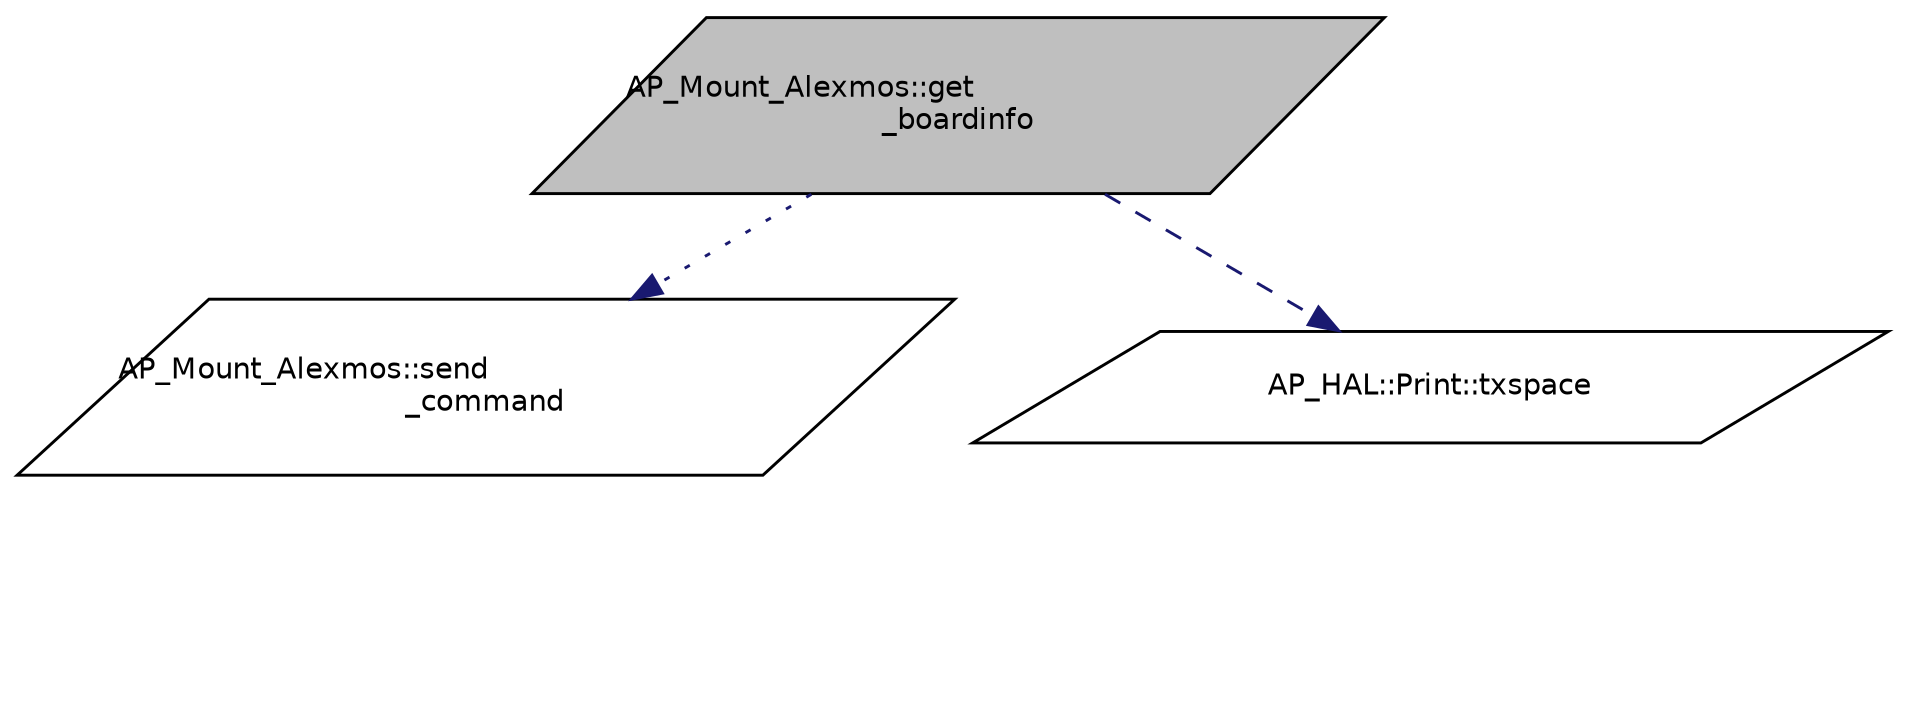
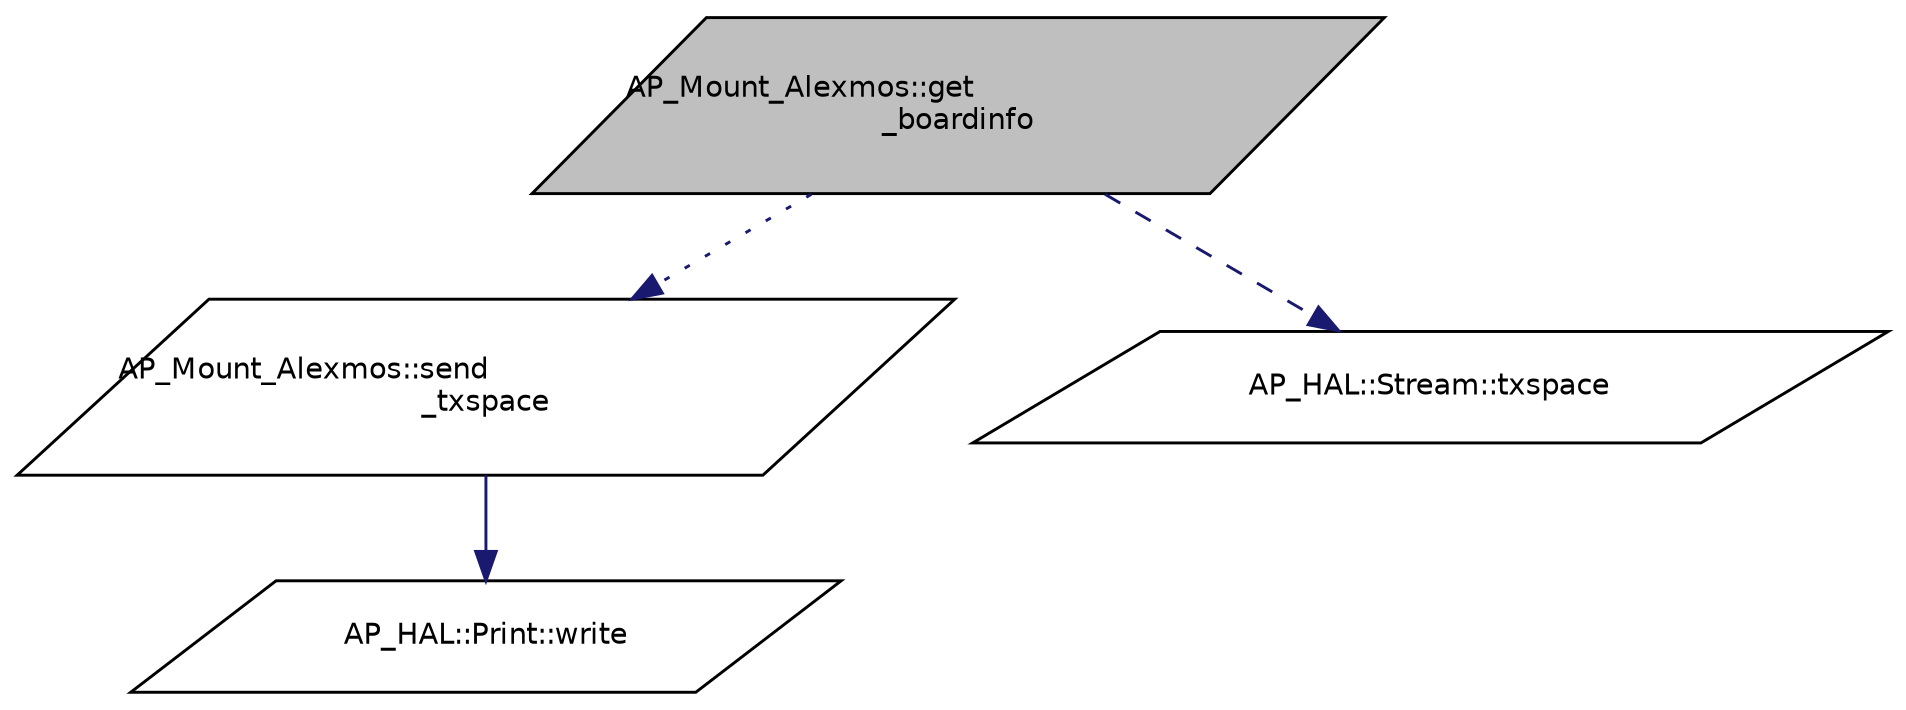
node "AP_Mount_Alexmos::send _command": label "AP_Mount_Alexmos::send _command" -> "AP_Mount_Alexmos::send _txspace"
node "AP_HAL::Print::txspace": label "AP_HAL::Print::txspace" -> "AP_HAL::Stream::txspace"
node "AP_HAL::Print::write": added
